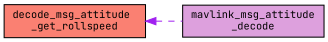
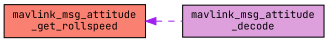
node "decode_msg_attitude _get_rollspeed": label "decode_msg_attitude _get_rollspeed" -> "mavlink_msg_attitude _get_rollspeed"
